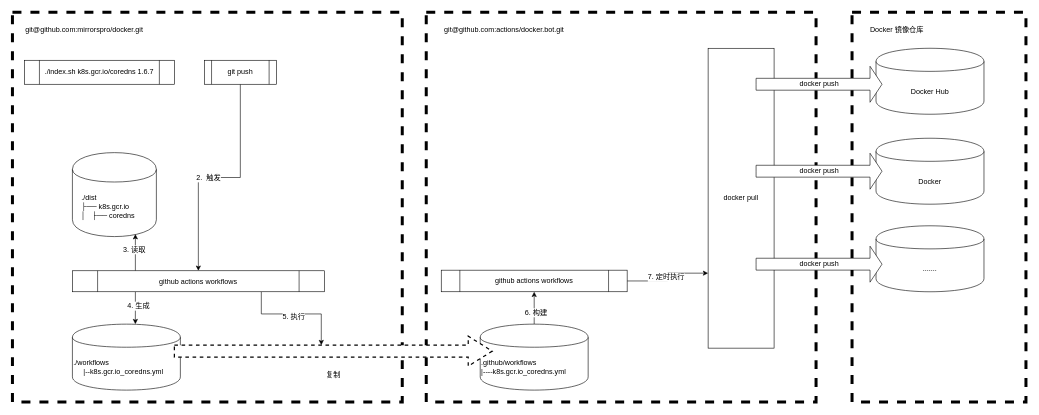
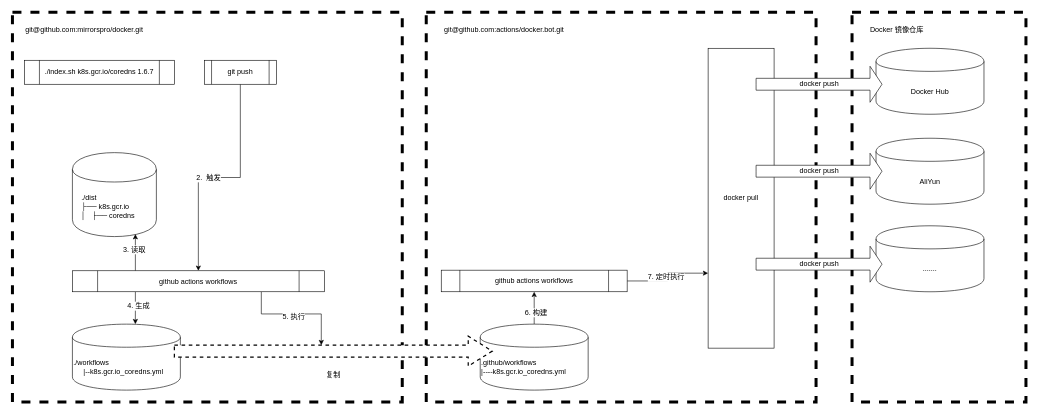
node "Docker": label "Docker" -> "AliYun"
